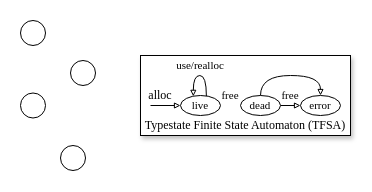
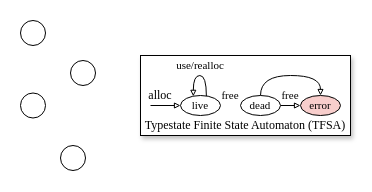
node "error": fillcolor #ffffff -> #f8cecc
